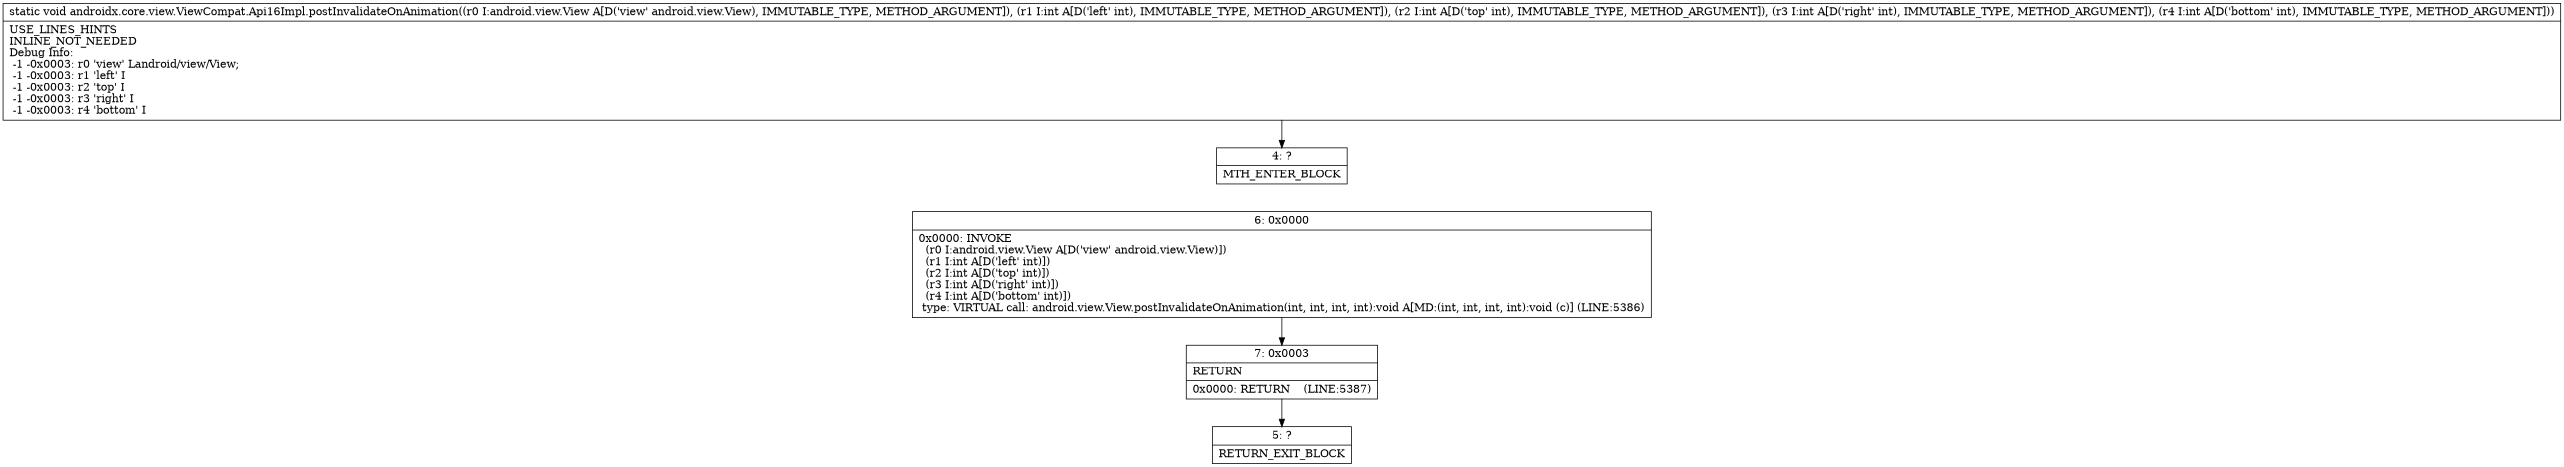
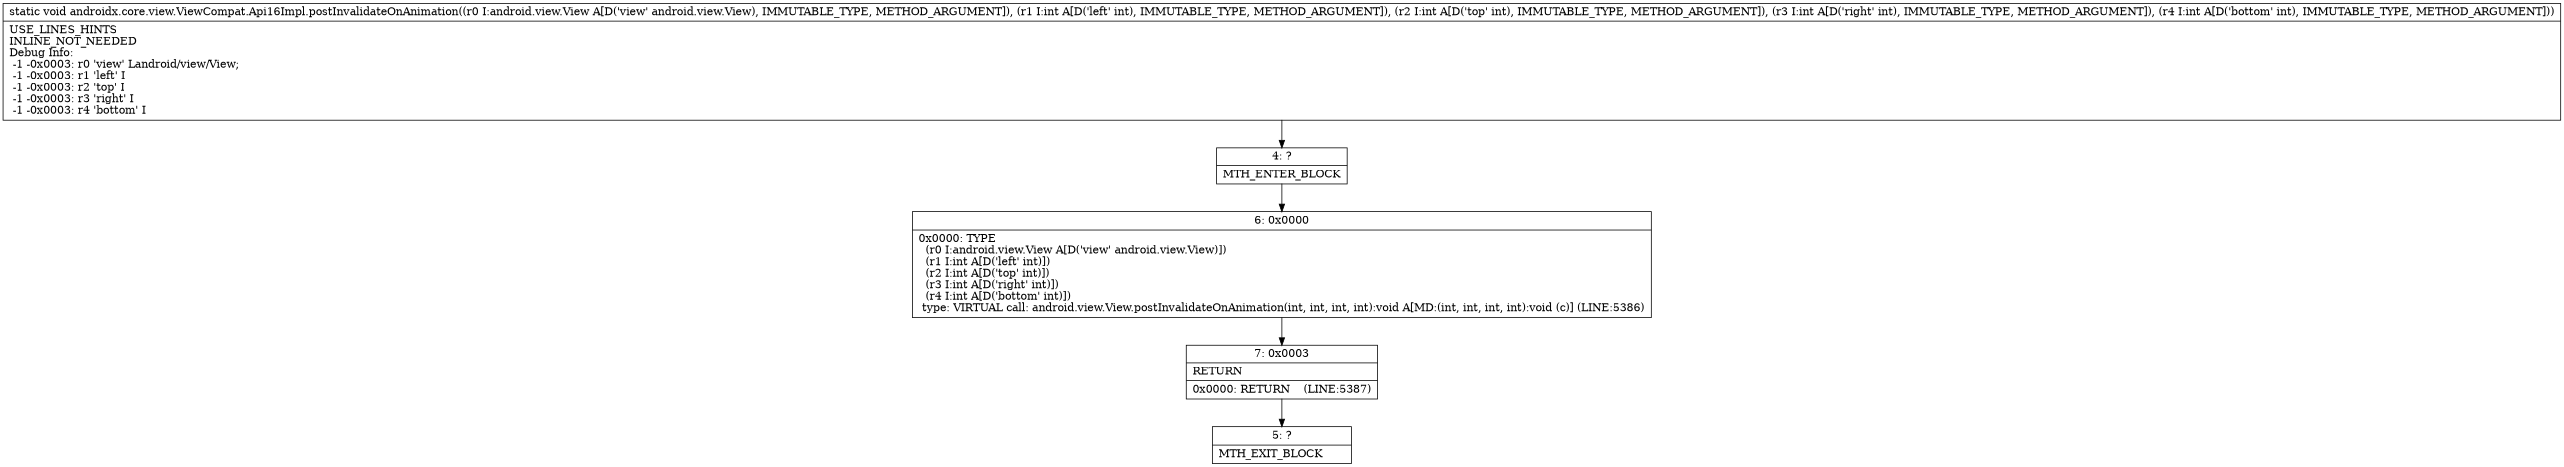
edge "4: ?" -> "6: 0x0000": added
node "6: 0x0000": text "0x0000: INVOKE" -> "0x0000: TYPE"
node "5: ?": text "RETURN_EXIT_BLOCK" -> "MTH_EXIT_BLOCK"
